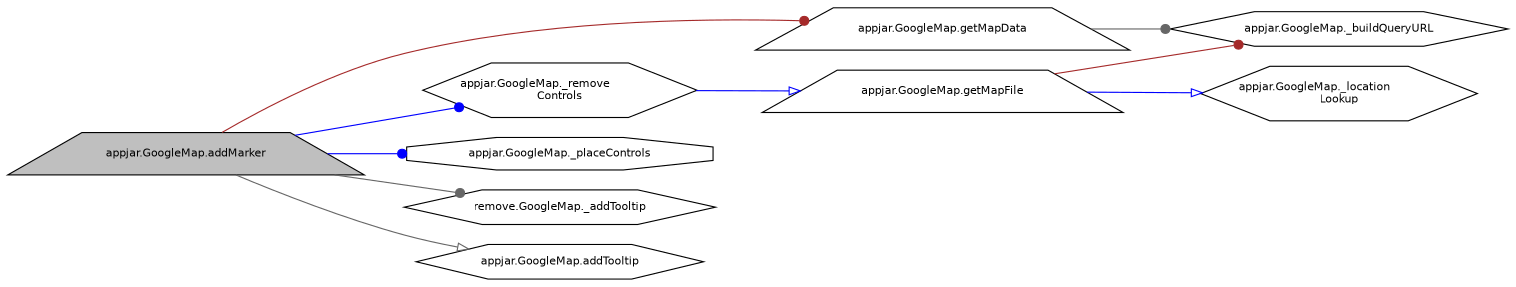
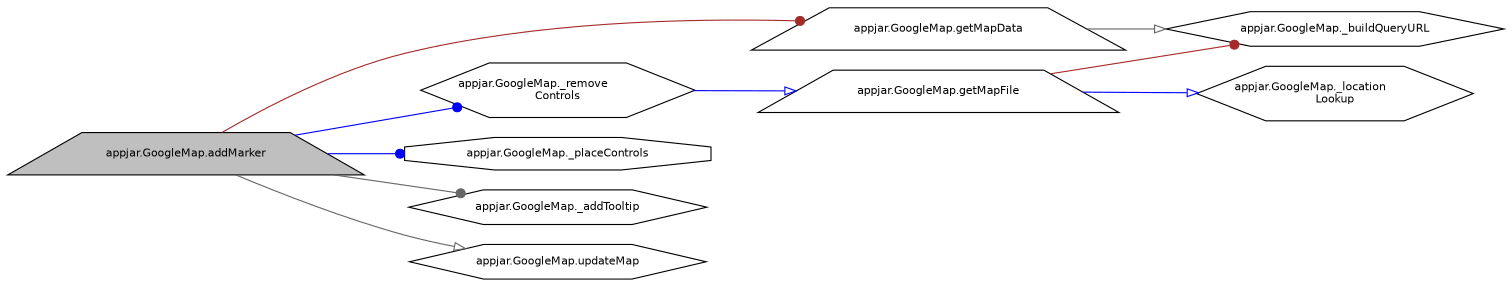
edge "appjar.GoogleMap.getMapData" -> "appjar.GoogleMap._buildQueryURL": arrowhead dot -> onormal
node "remove.GoogleMap._addTooltip": label "remove.GoogleMap._addTooltip" -> "appjar.GoogleMap._addTooltip"
node "appjar.GoogleMap.addTooltip": label "appjar.GoogleMap.addTooltip" -> "appjar.GoogleMap.updateMap"
